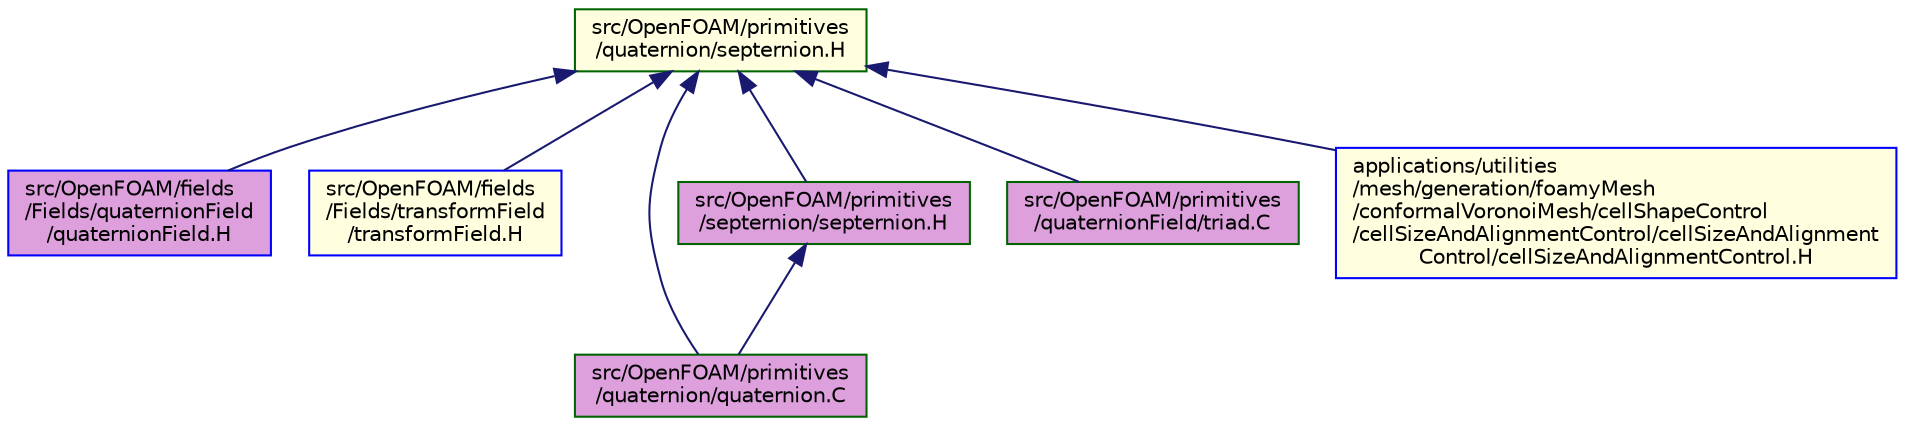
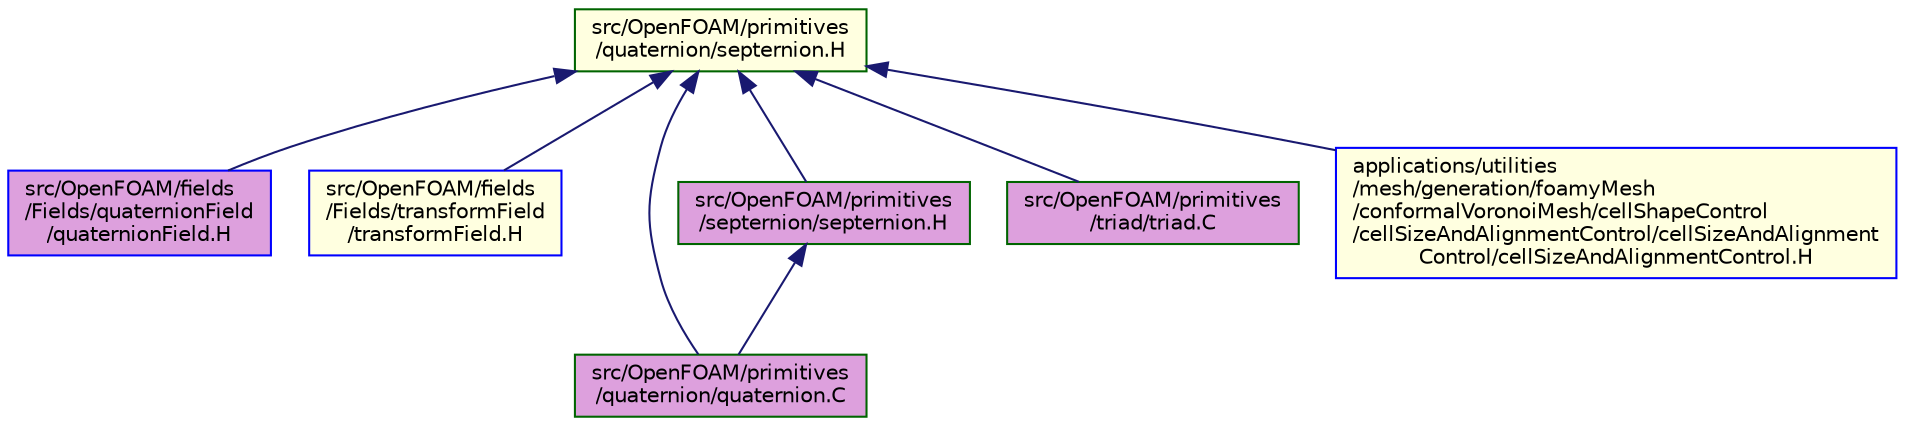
node "src/OpenFOAM/primitives /quaternionField/triad.C": label "src/OpenFOAM/primitives /quaternionField/triad.C" -> "src/OpenFOAM/primitives /triad/triad.C"
